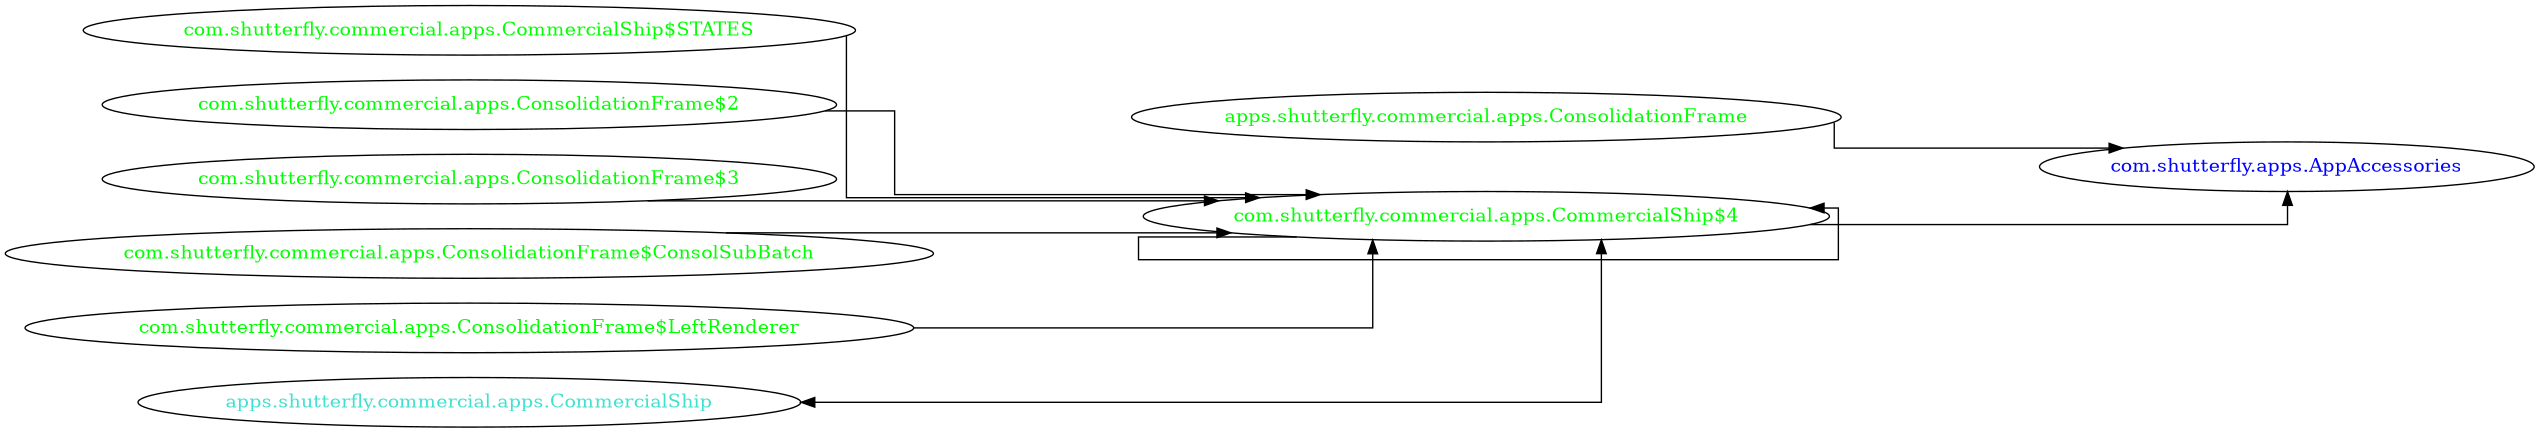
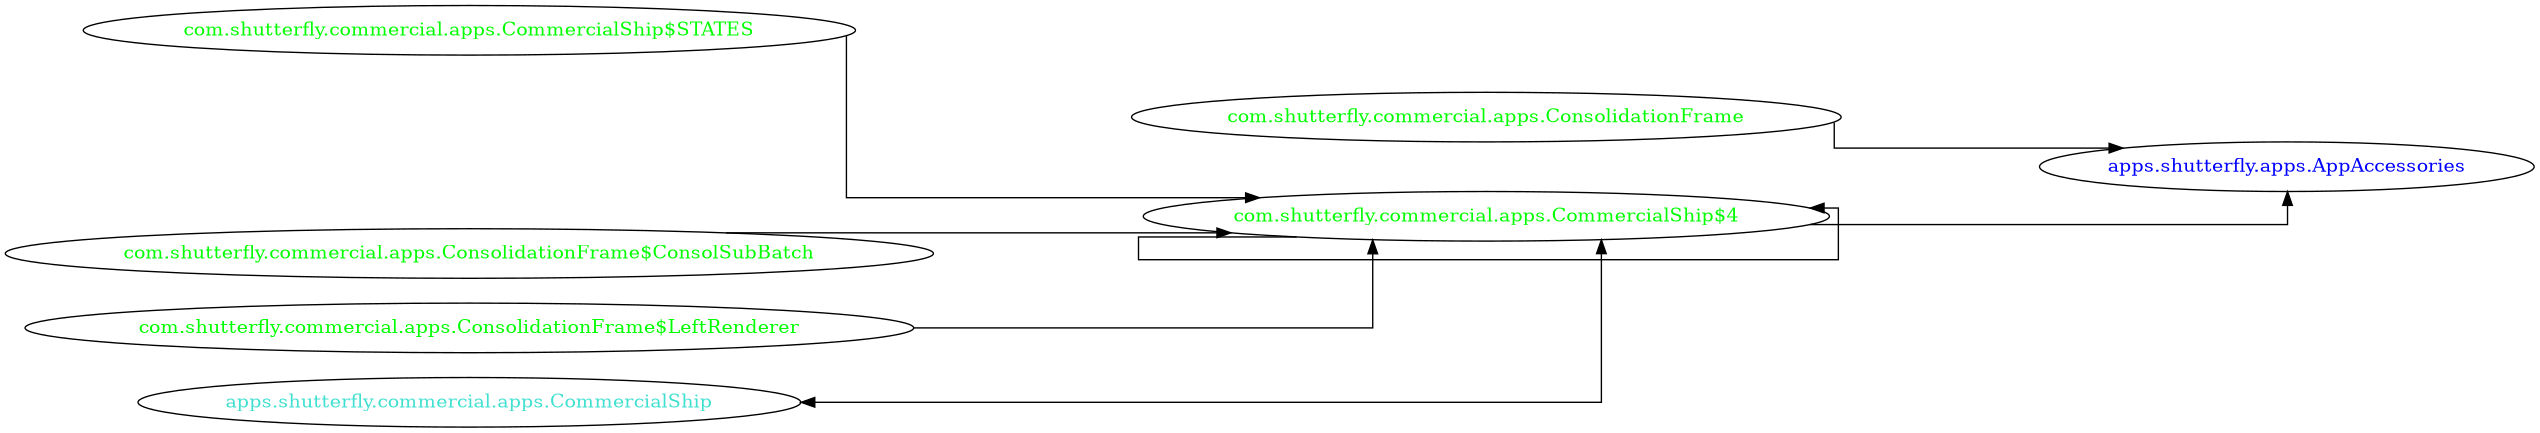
node "com.shutterfly.commercial.apps.ConsolidationFrame$2": removed
node "apps.shutterfly.commercial.apps.ConsolidationFrame": label "apps.shutterfly.commercial.apps.ConsolidationFrame" -> "com.shutterfly.commercial.apps.ConsolidationFrame"
node "com.shutterfly.apps.AppAccessories": label "com.shutterfly.apps.AppAccessories" -> "apps.shutterfly.apps.AppAccessories"
node "com.shutterfly.commercial.apps.ConsolidationFrame$3": removed
